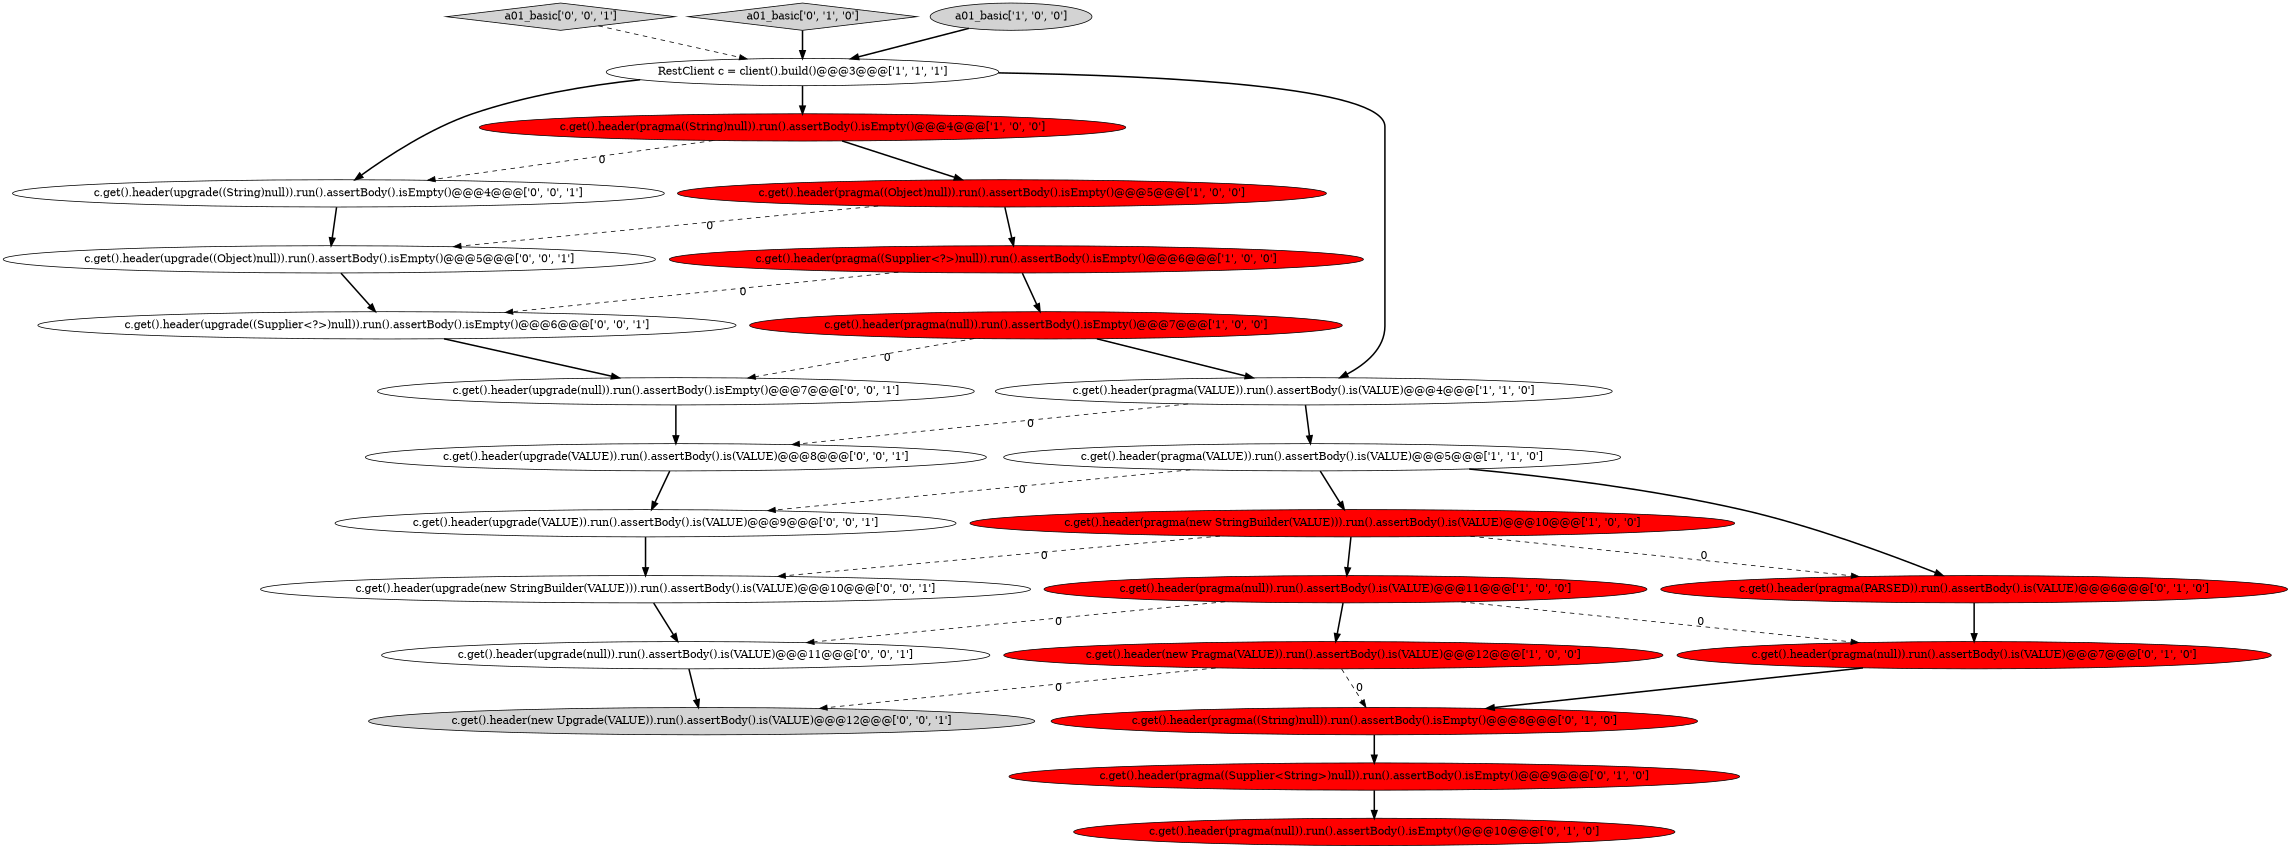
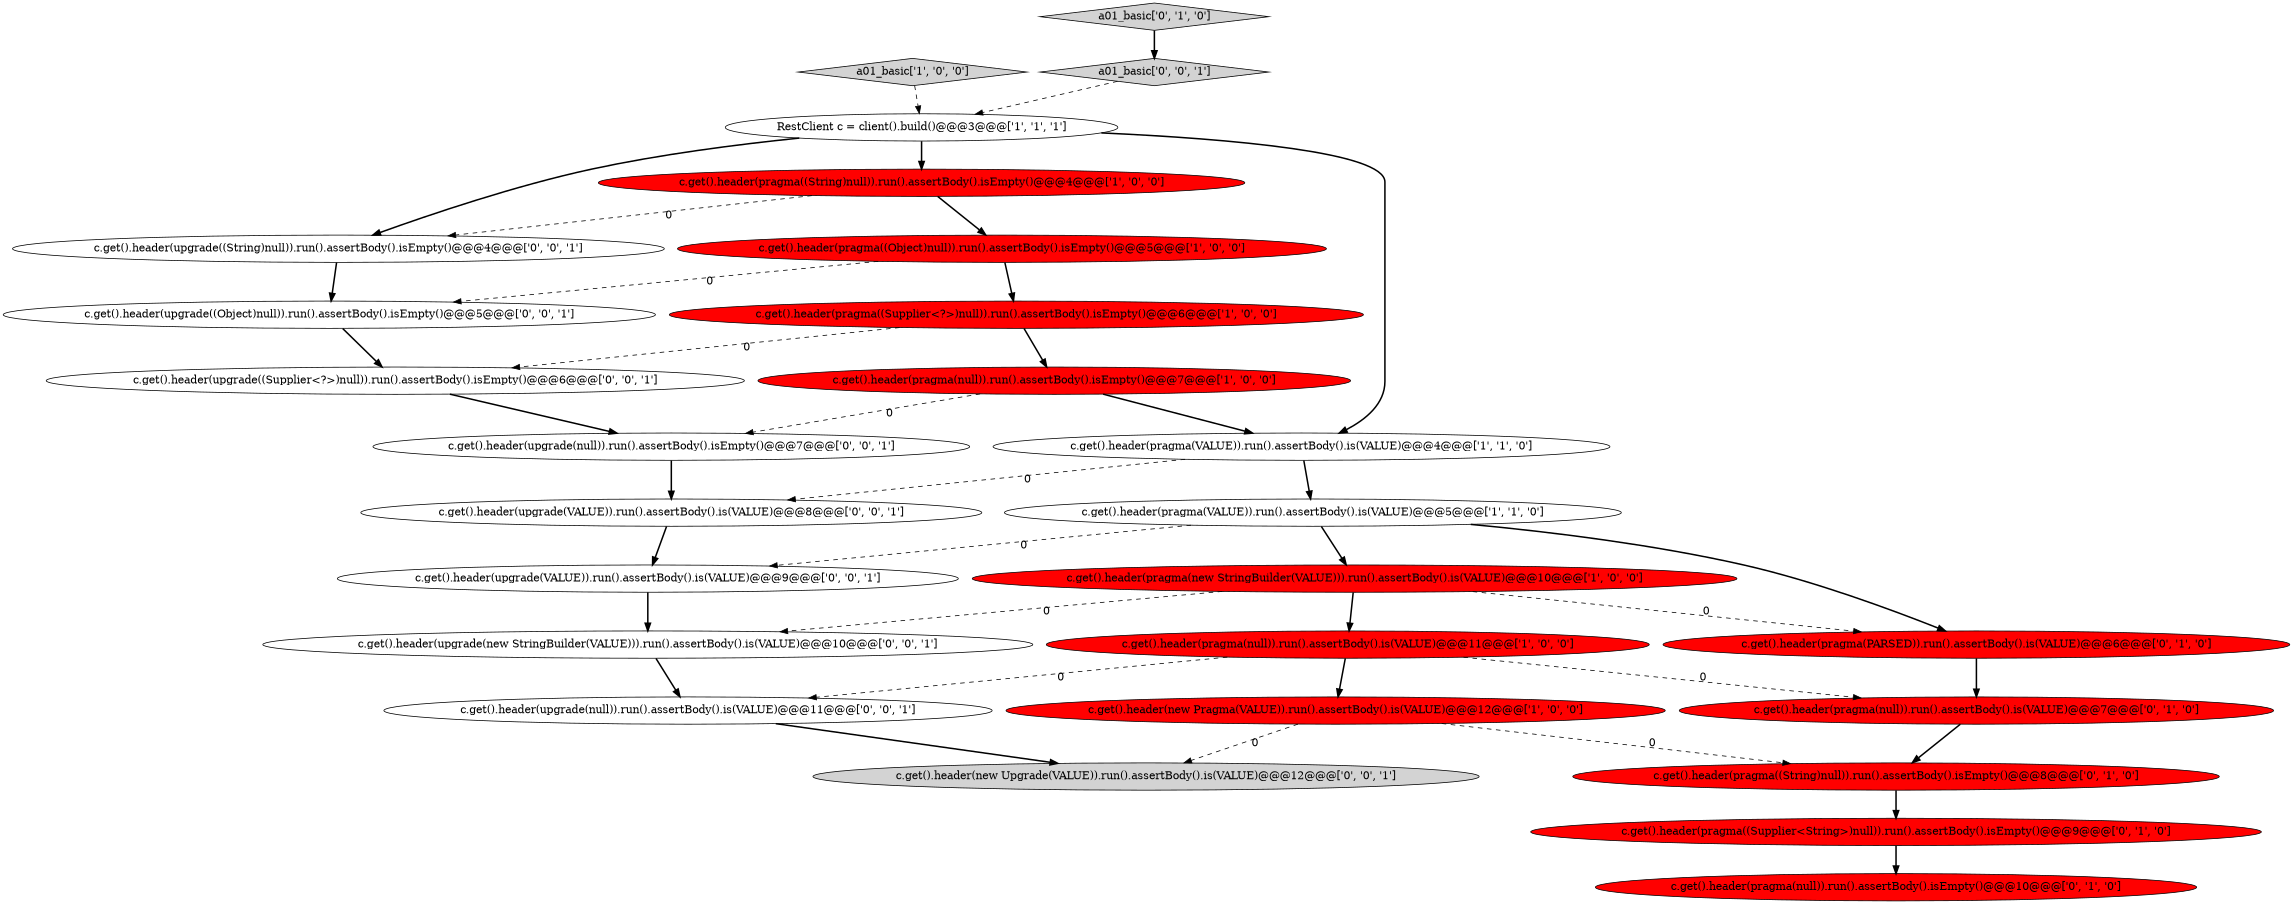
node "a01_basic['1', '0', '0']": shape ellipse -> diamond
edge "a01_basic['0', '1', '0']" -> "RestClient c = client().build()@@@3@@@['1', '1', '1']": now "a01_basic['0', '1', '0']" -> "a01_basic['0', '0', '1']"
edge "a01_basic['1', '0', '0']" -> "RestClient c = client().build()@@@3@@@['1', '1', '1']": style bold -> dashed
